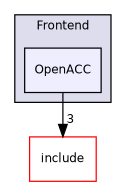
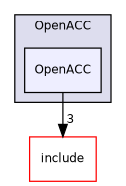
cluster "Frontend": label "Frontend" -> "OpenACC"
